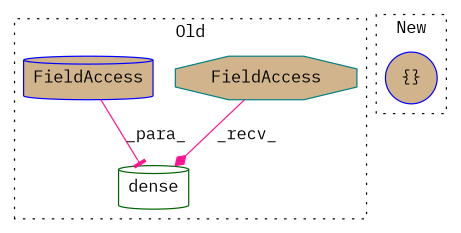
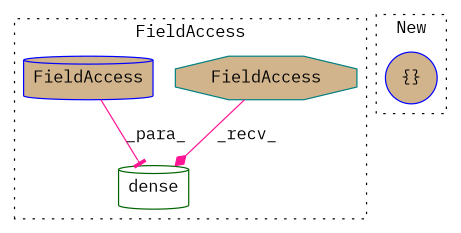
cluster "Old": label "Old" -> "FieldAccess"
